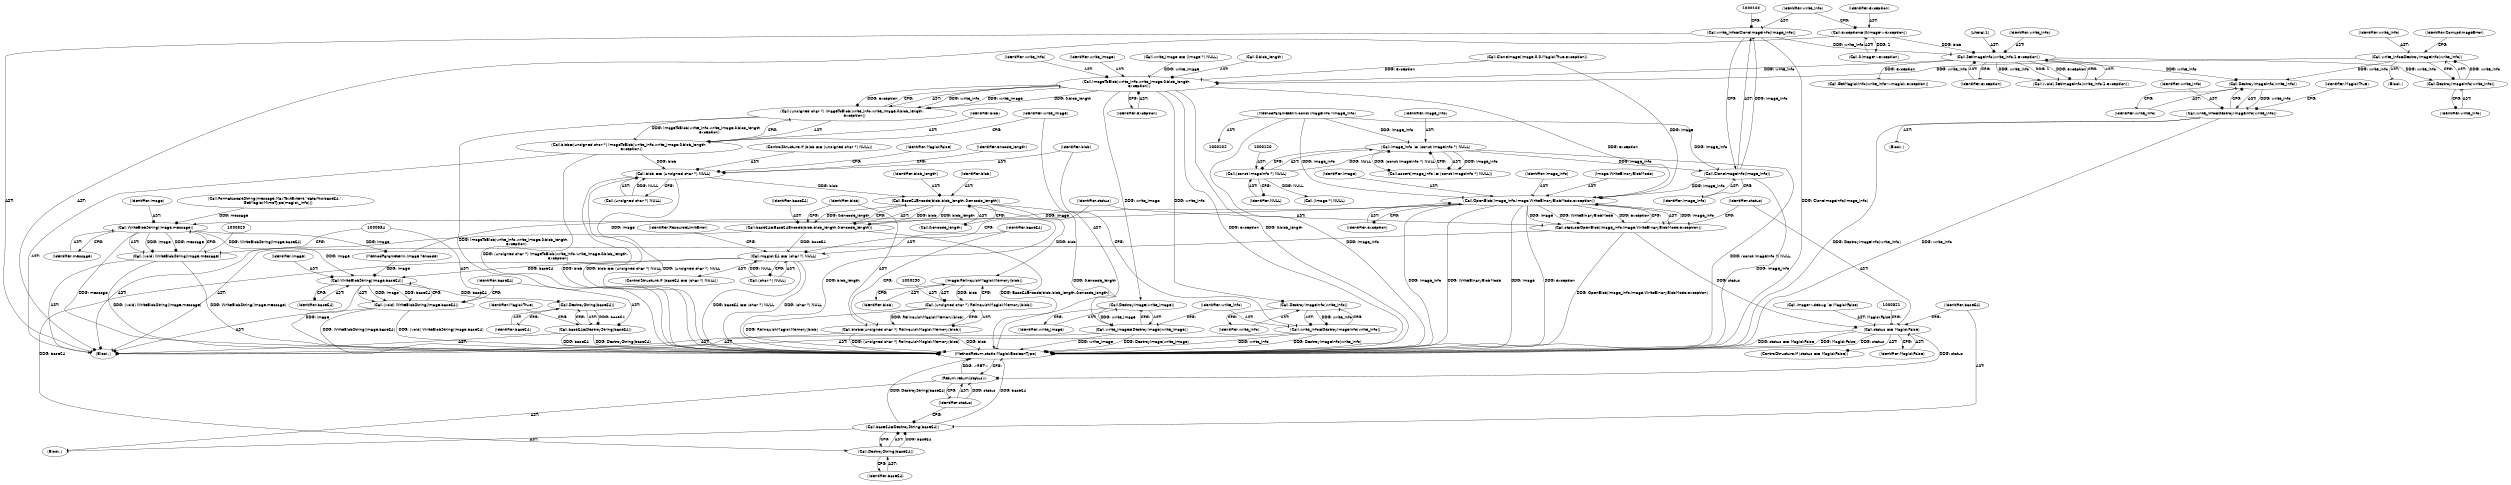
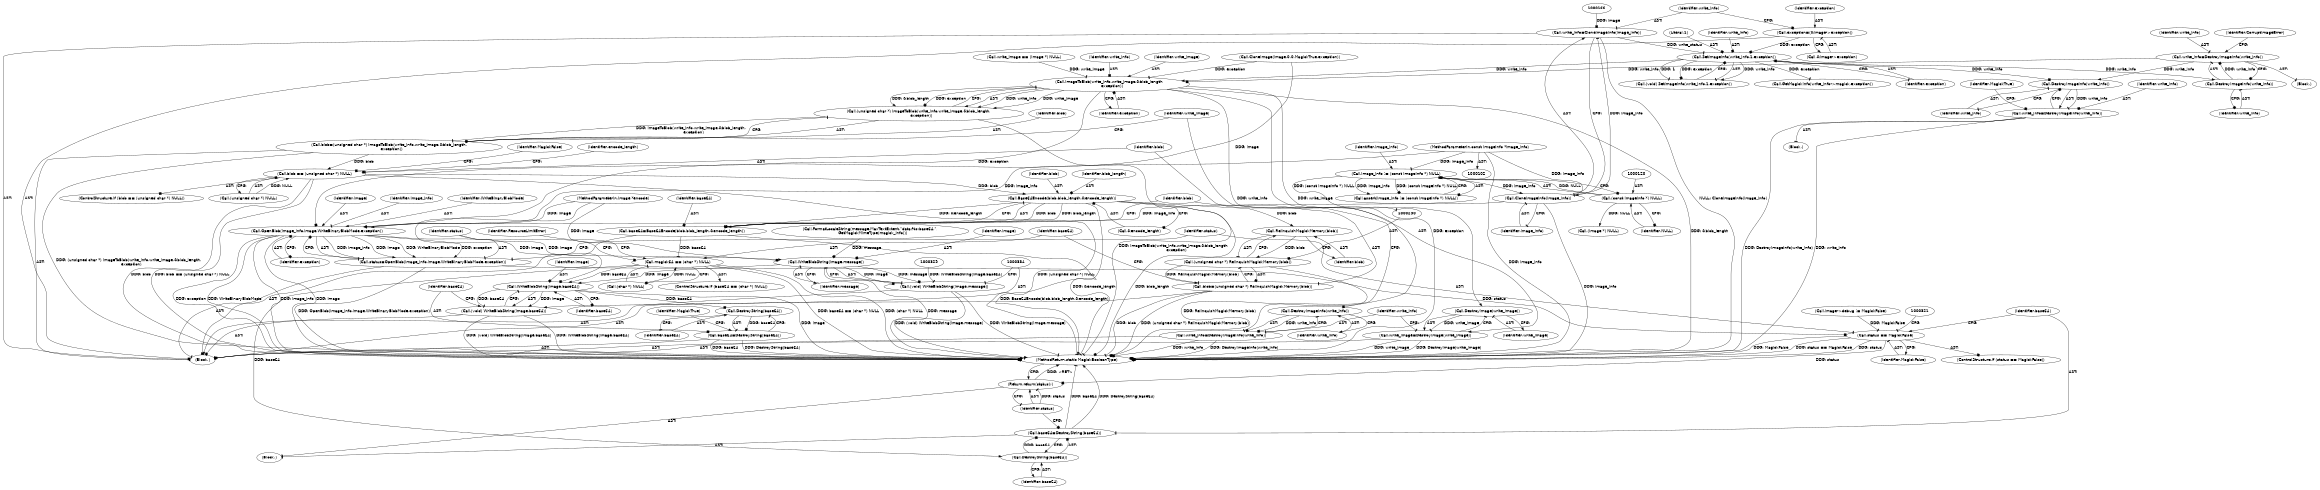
edge "1000166" -> "(Call,write_info=CloneImageInfo(image_info))": label "CFG: " -> "DDG: image"
edge "(Call,write_info=CloneImageInfo(image_info))" -> "(Call,SetImageInfo(write_info,1,exception))": label "DDG: write_info" -> "DDG: write_status"
edge "(Call,exception=(&image->exception))" -> "(Call,&image->exception)": label "DDG: 1" -> "CFG: "
edge "(Call,exception=(&image->exception))" -> "(Call,SetImageInfo(write_info,1,exception))": label "DDG: blob" -> "DDG: exception"
node "(Call,&blob_length)": removed
edge "(ControlStructure,if (blob == (unsigned char *) NULL))" -> "(Call,blob == (unsigned char *) NULL)": reversed
node "(Image,WriteBinaryBlobMode)": label "(Image,WriteBinaryBlobMode)" -> "(Identifier,WriteBinaryBlobMode)"
edge "(Call,write_info=CloneImageInfo(image_info))" -> "(MethodReturn,static MagickBooleanType)": label "DDG: CloneImageInfo(image_info)" -> "NULL: CloneImageInfo(image_info)"
edge "(Call,WriteBlobString(image,message))" -> "(MethodParameterIn,Image *encode)": reversed
node "(Image,RelinquishMagickMemory(blob))": label "(Image,RelinquishMagickMemory(blob))" -> "(Call,RelinquishMagickMemory(blob))"
edge "(Call,image->debug != MagickFalse)" -> "(Call,status == MagickFalse)": label "AST: MagickFalse" -> "DDG: MagickFalse"
edge "(Call,image_info != (const ImageInfo *) NULL)" -> "(MethodReturn,static MagickBooleanType)": now "(Call,image_info != (const ImageInfo *) NULL)" -> "1000290"
